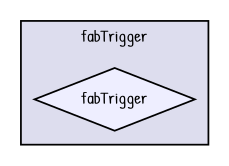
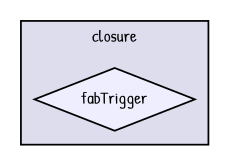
cluster "fabTrigger": label "fabTrigger" -> "closure"
